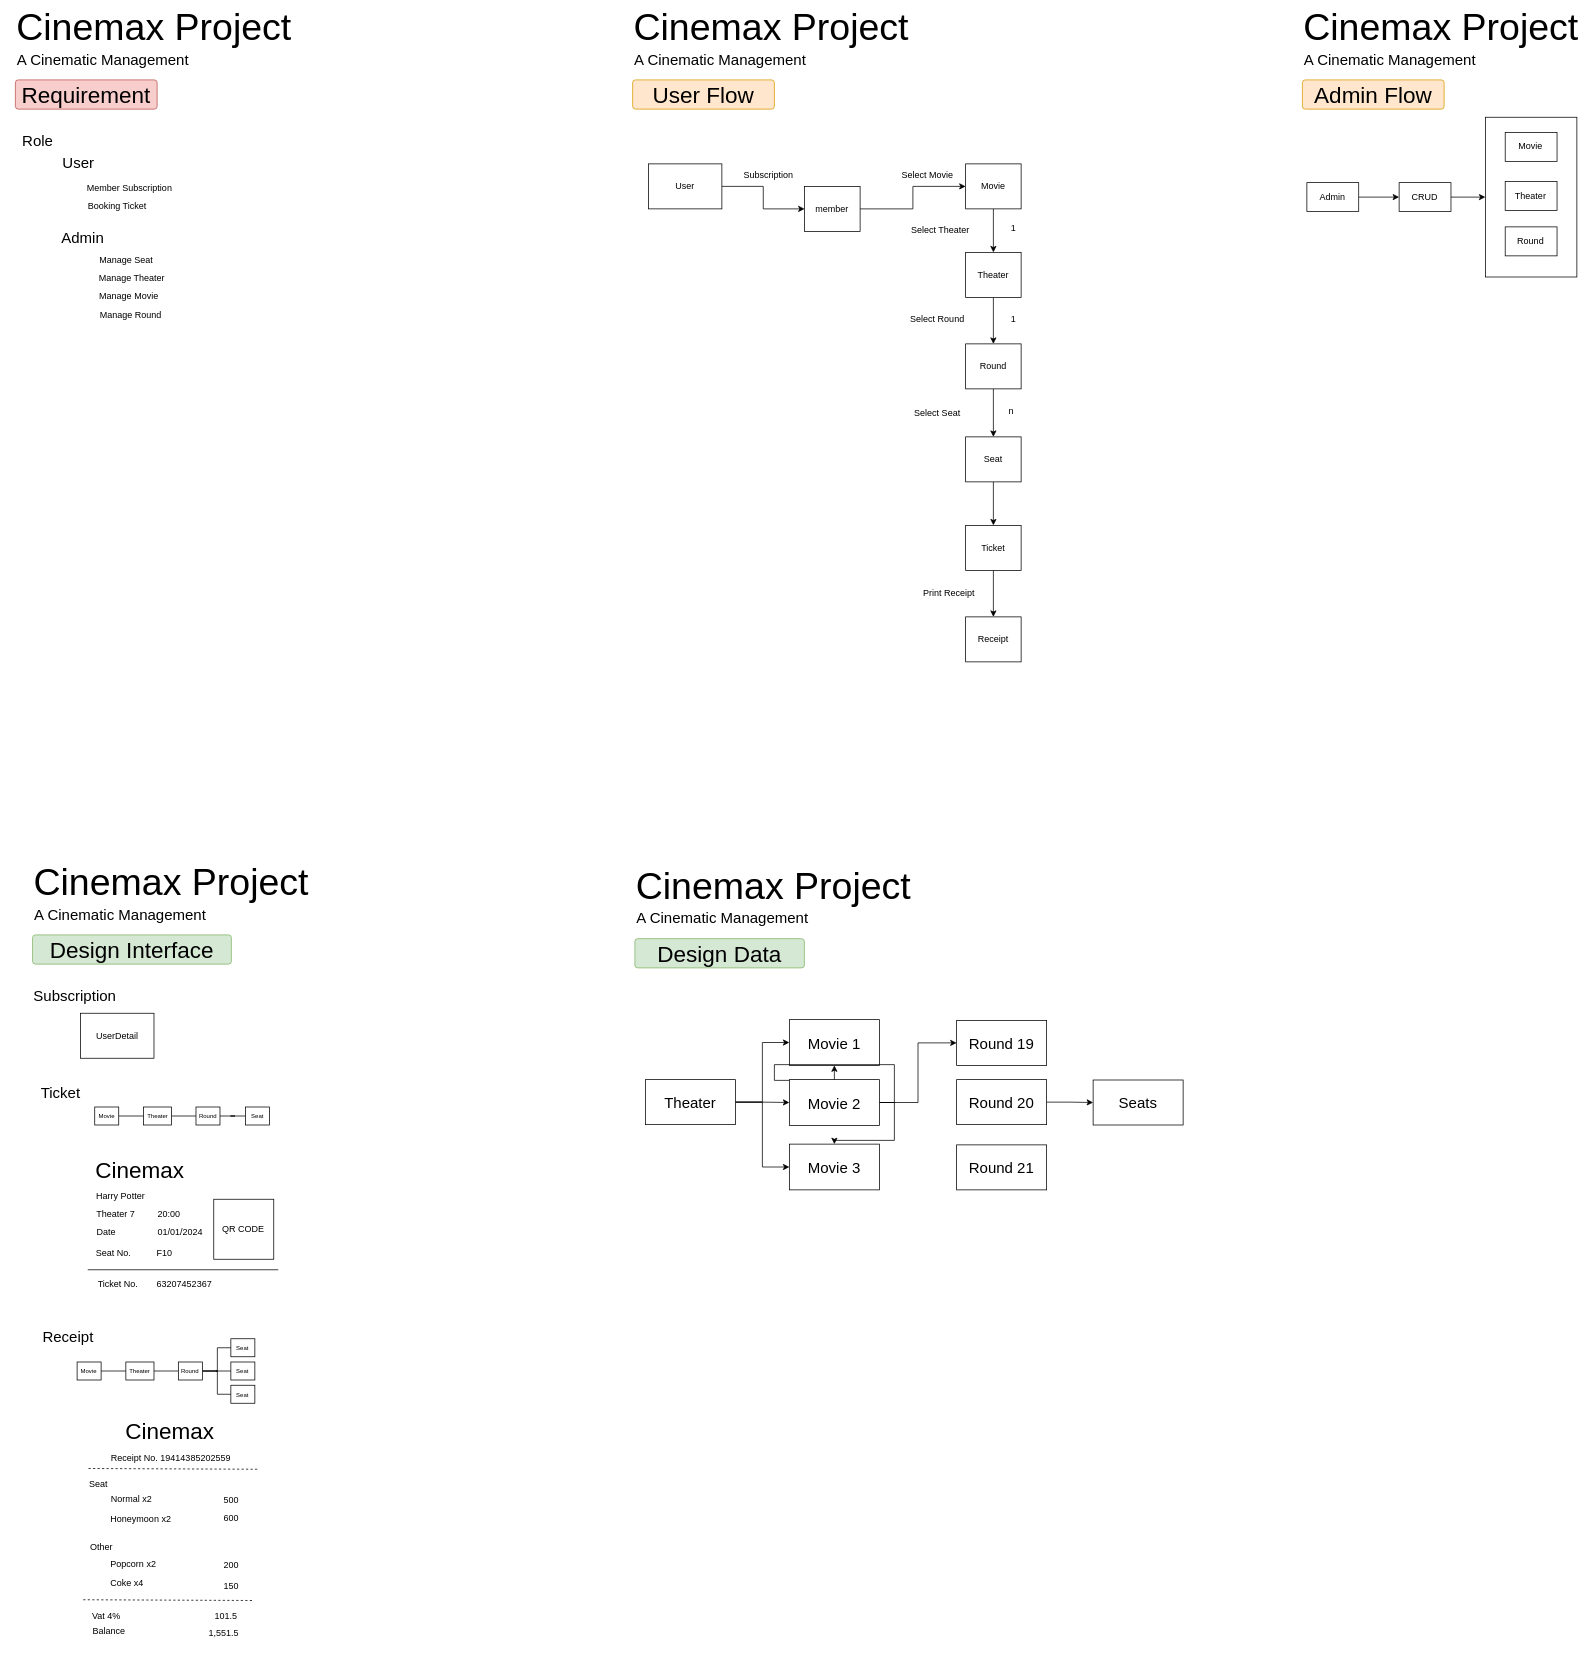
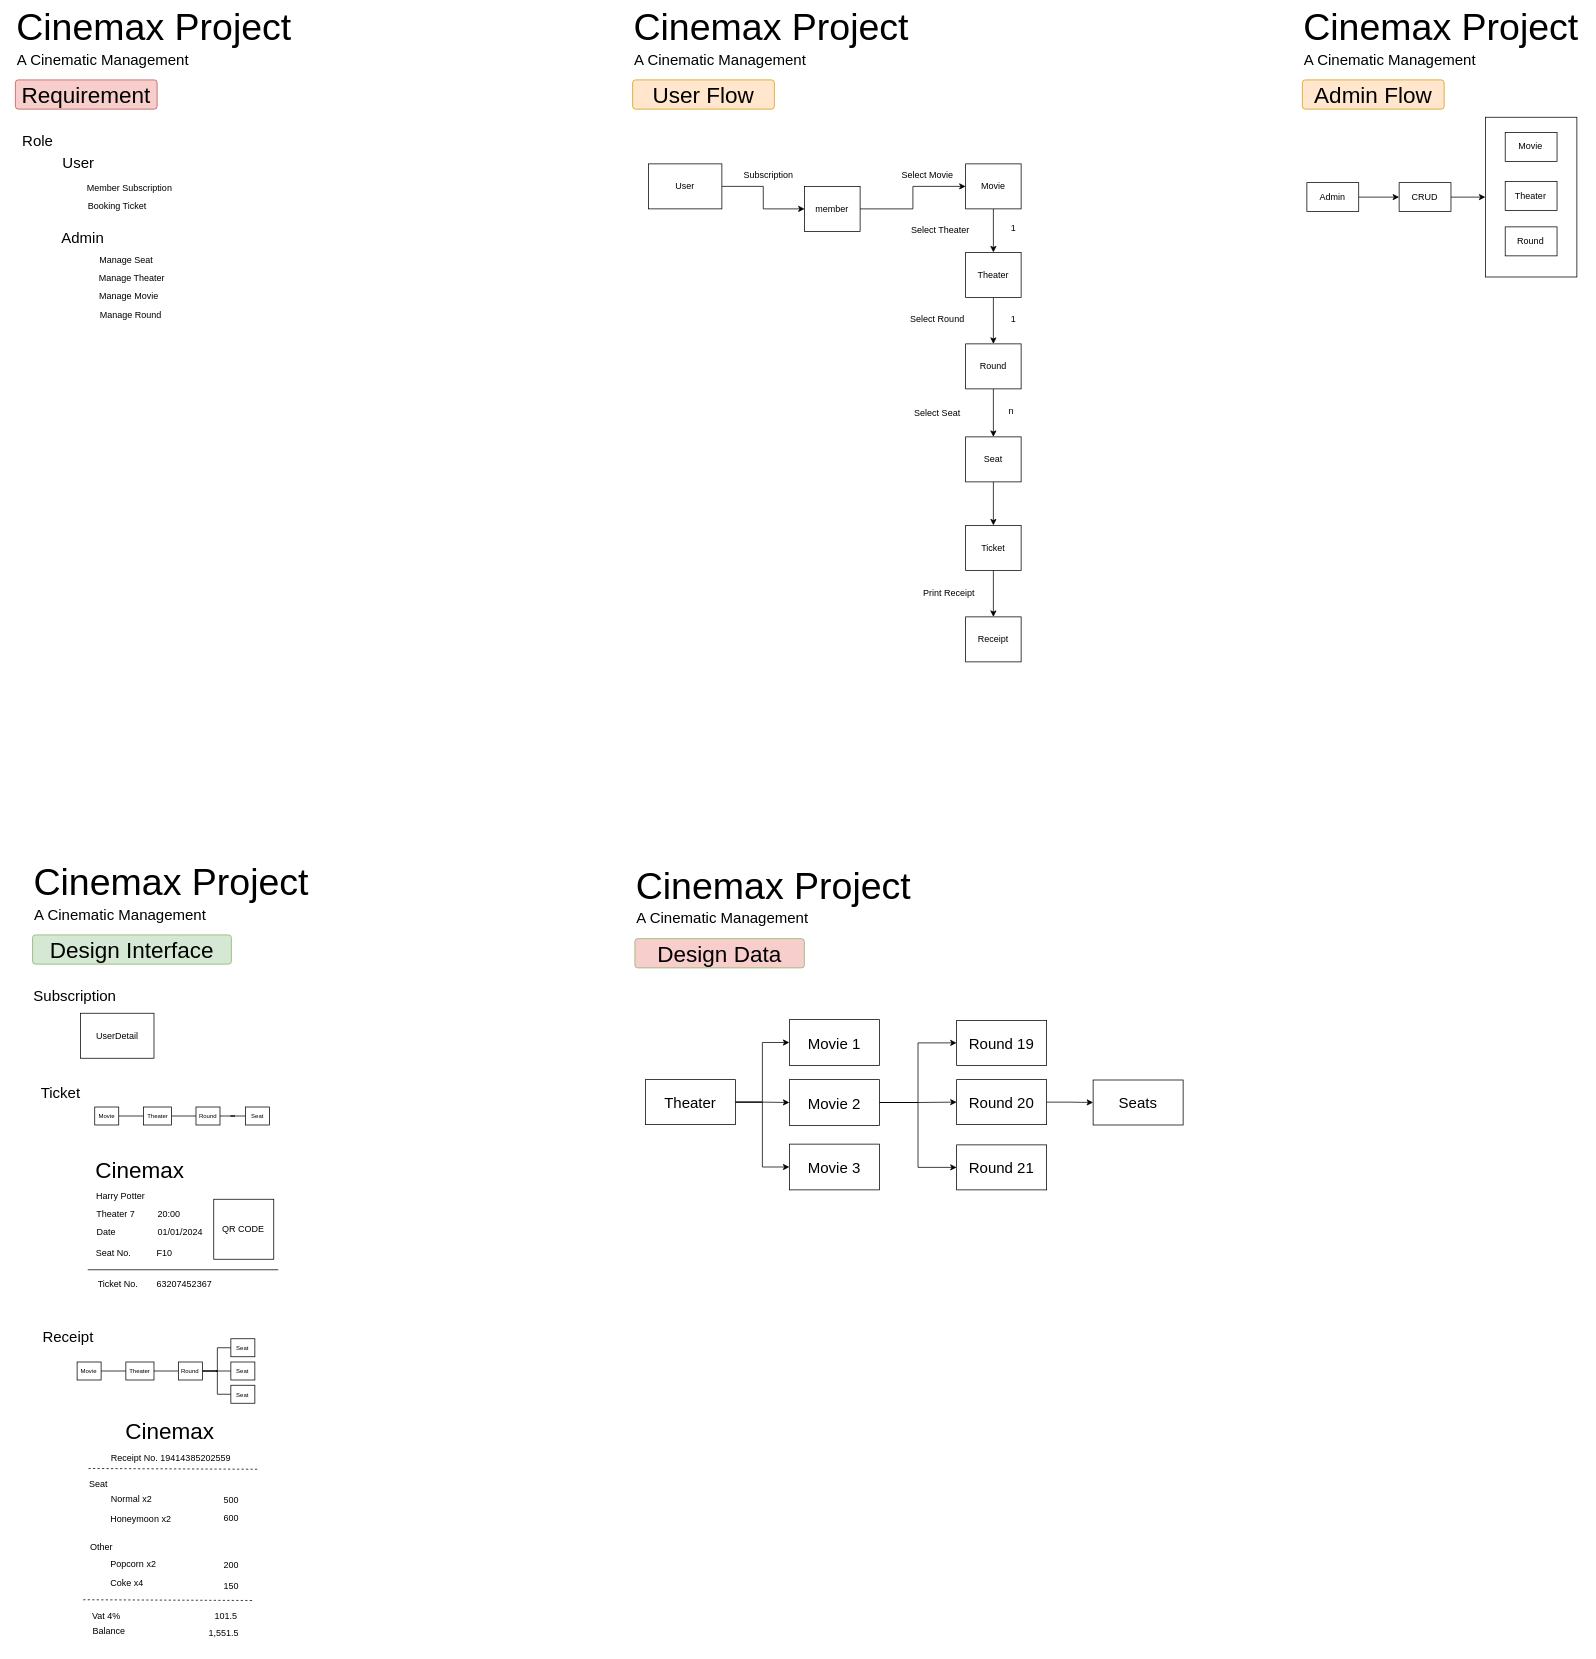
node "Design Data": fillcolor #d5e8d4 -> #f8cecc
edge "Movie 2" -> "Movie 1": now "Movie 2" -> "Round 21"
edge "Movie 2" -> "Movie 3": now "Movie 2" -> "Round 20"
